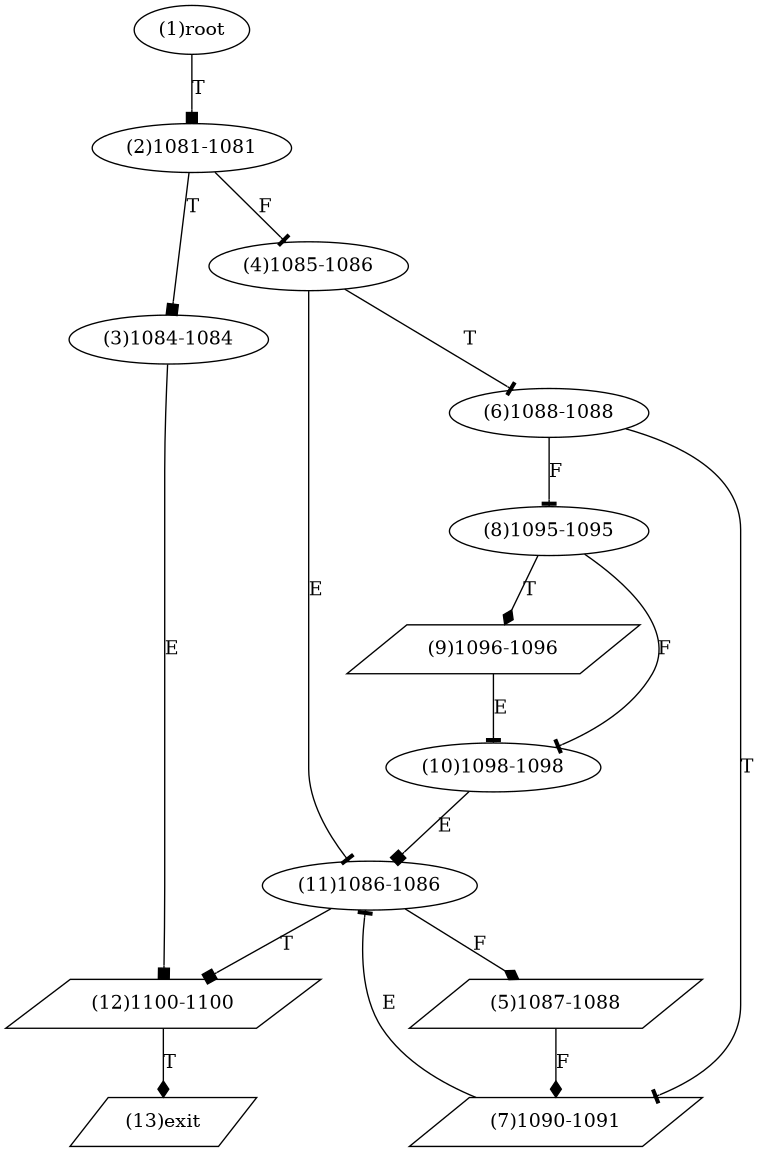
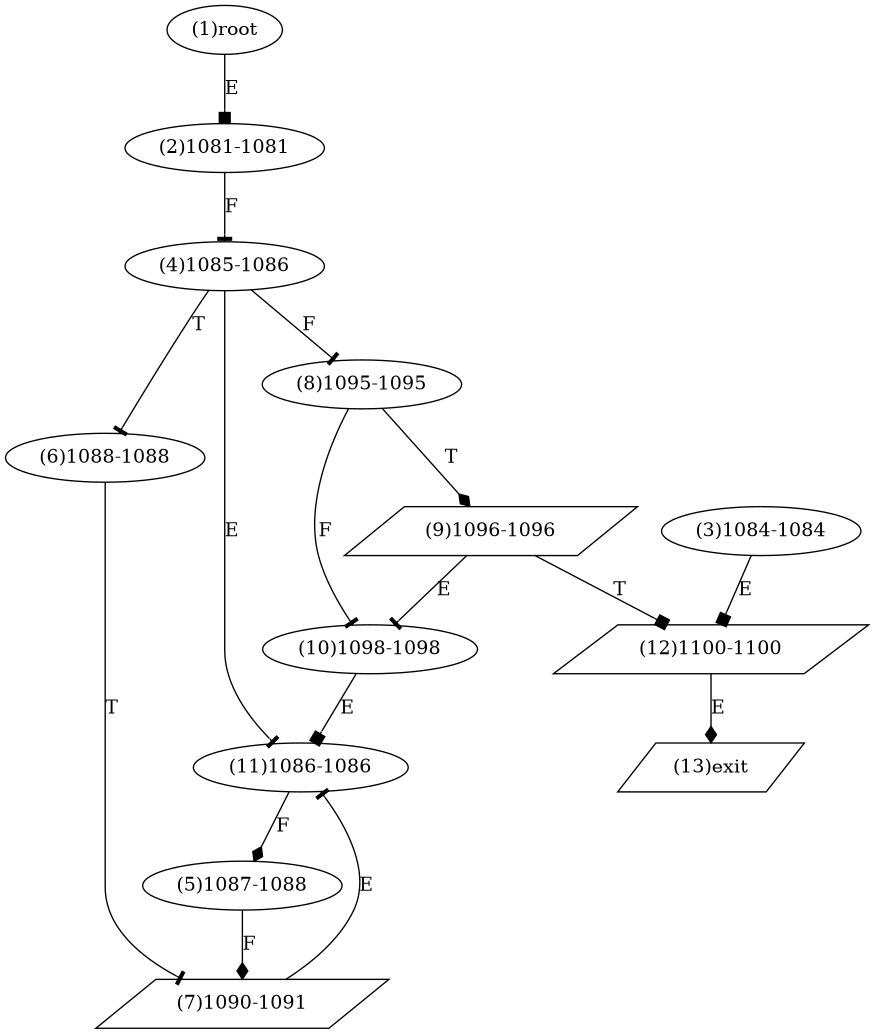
edge "(1)root" -> "(2)1081-1081": label "T" -> "E"
edge "(2)1081-1081" -> "(3)1084-1084": removed, label "T"
edge "(6)1088-1088" -> "(8)1095-1095": now "(4)1085-1086" -> "(8)1095-1095"
edge "(11)1086-1086" -> "(12)1100-1100": now "(9)1096-1096" -> "(12)1100-1100"
node "(5)1087-1088": shape parallelogram -> ellipse
edge "(12)1100-1100" -> "(13)exit": label "T" -> "E"
